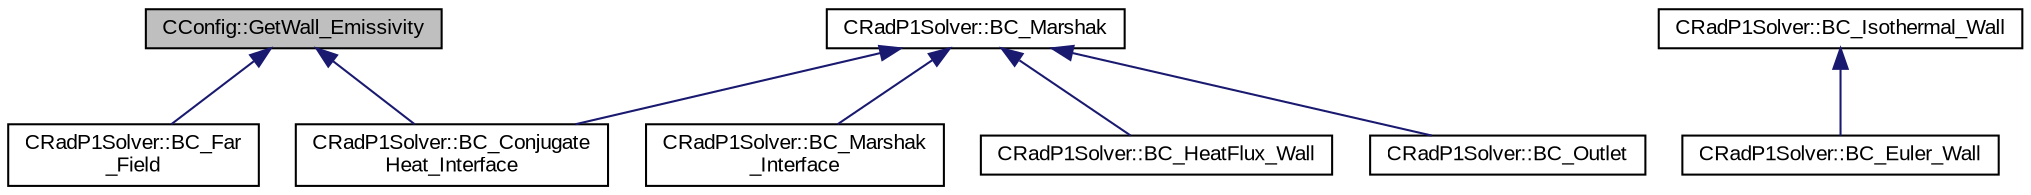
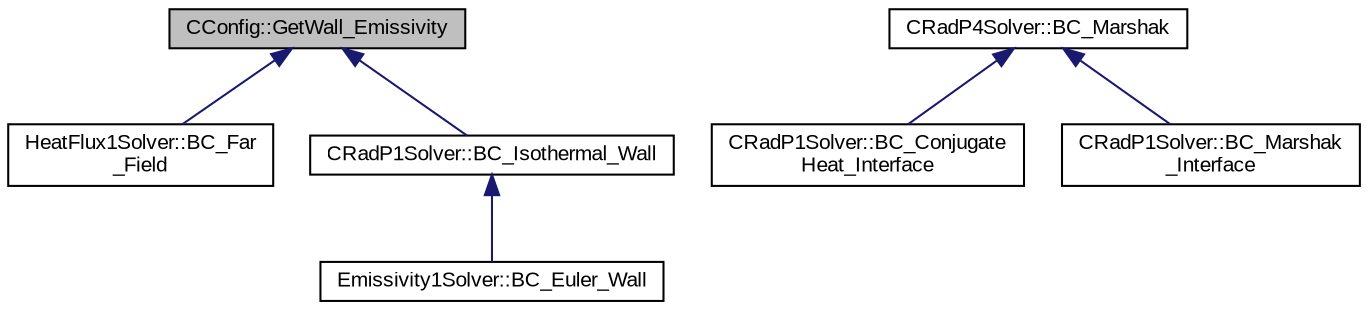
node "CRadP1Solver::BC_Marshak": label "CRadP1Solver::BC_Marshak" -> "CRadP4Solver::BC_Marshak"
edge "CRadP1Solver::BC_Conjugate Heat_Interface" -> "CConfig::GetWall_Emissivity": now "CRadP1Solver::BC_Isothermal_Wall" -> "CConfig::GetWall_Emissivity"
node "CRadP1Solver::BC_Far _Field": label "CRadP1Solver::BC_Far _Field" -> "HeatFlux1Solver::BC_Far _Field"
node "CRadP1Solver::BC_HeatFlux_Wall": removed
node "CRadP1Solver::BC_Outlet": removed
node "CRadP1Solver::BC_Euler_Wall": label "CRadP1Solver::BC_Euler_Wall" -> "Emissivity1Solver::BC_Euler_Wall"
